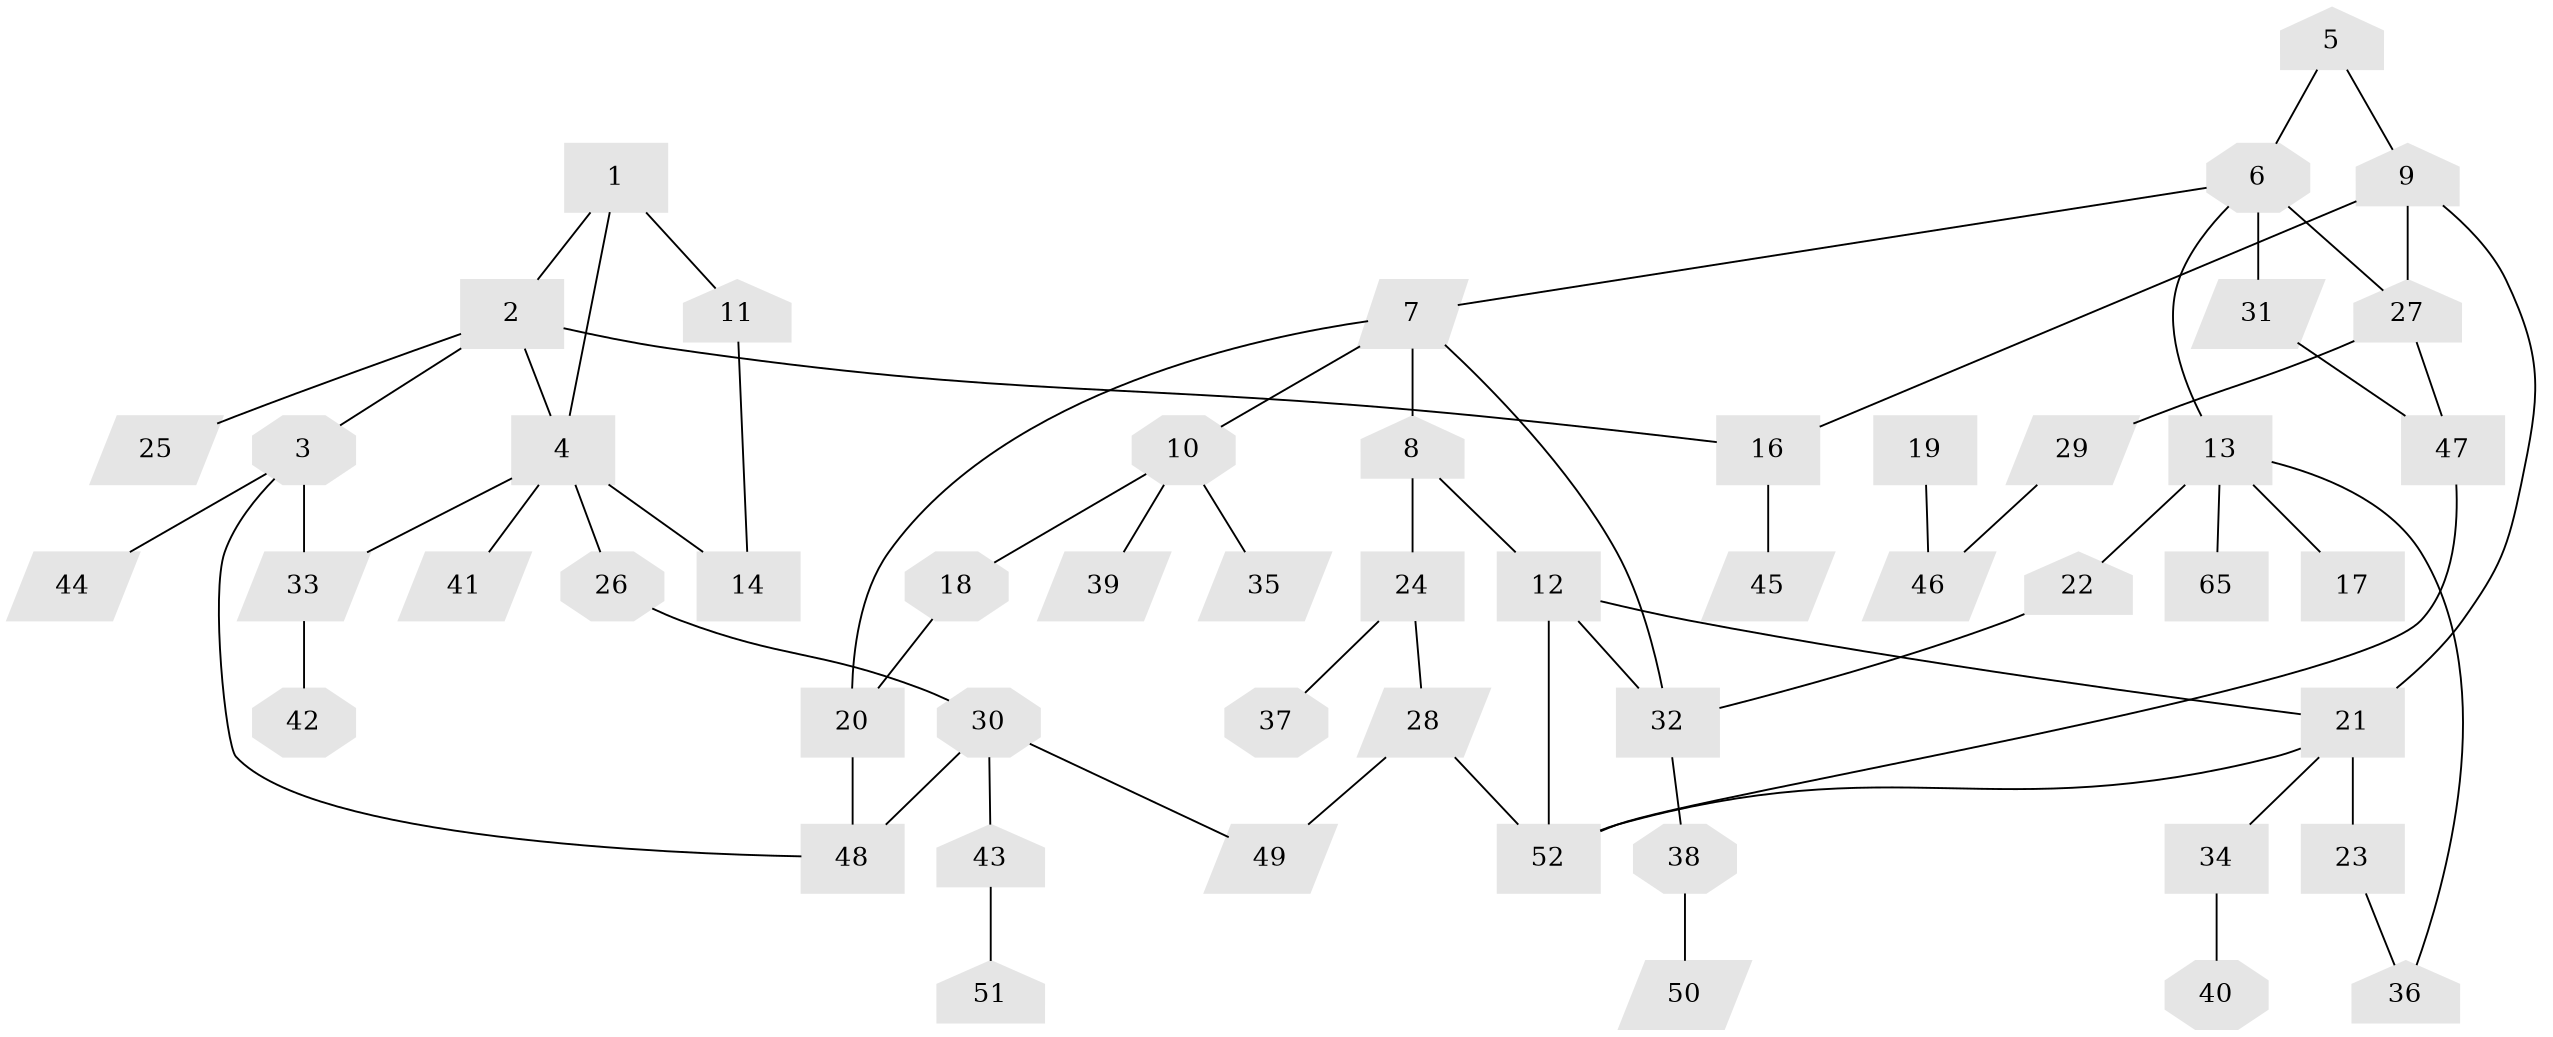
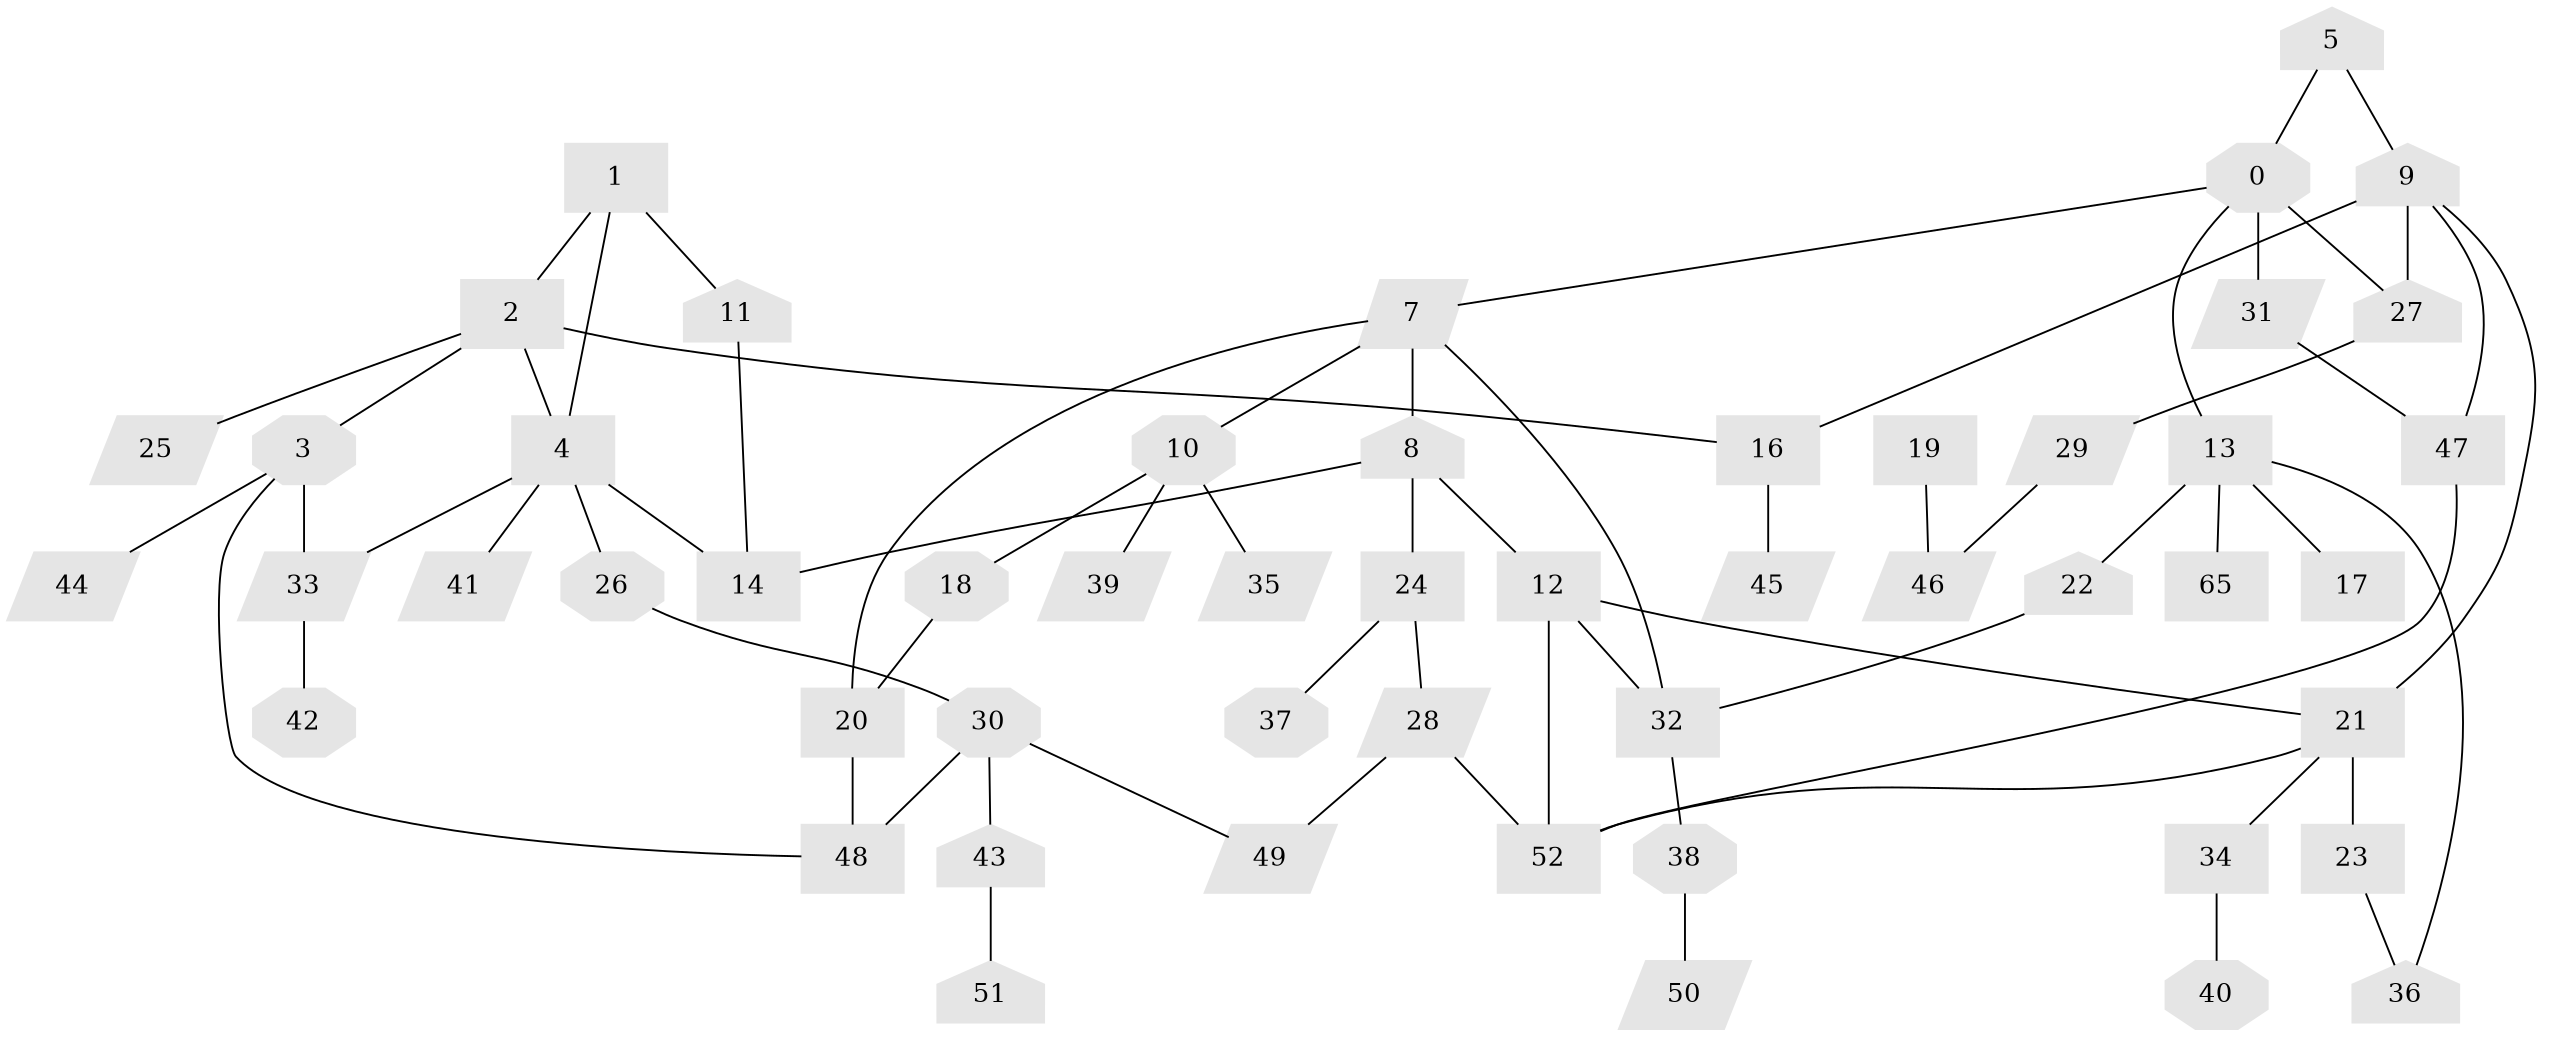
node "6": label "6" -> "0"
edge "27" -- "47": now "9" -- "47"
edge "8" -- "14": added
